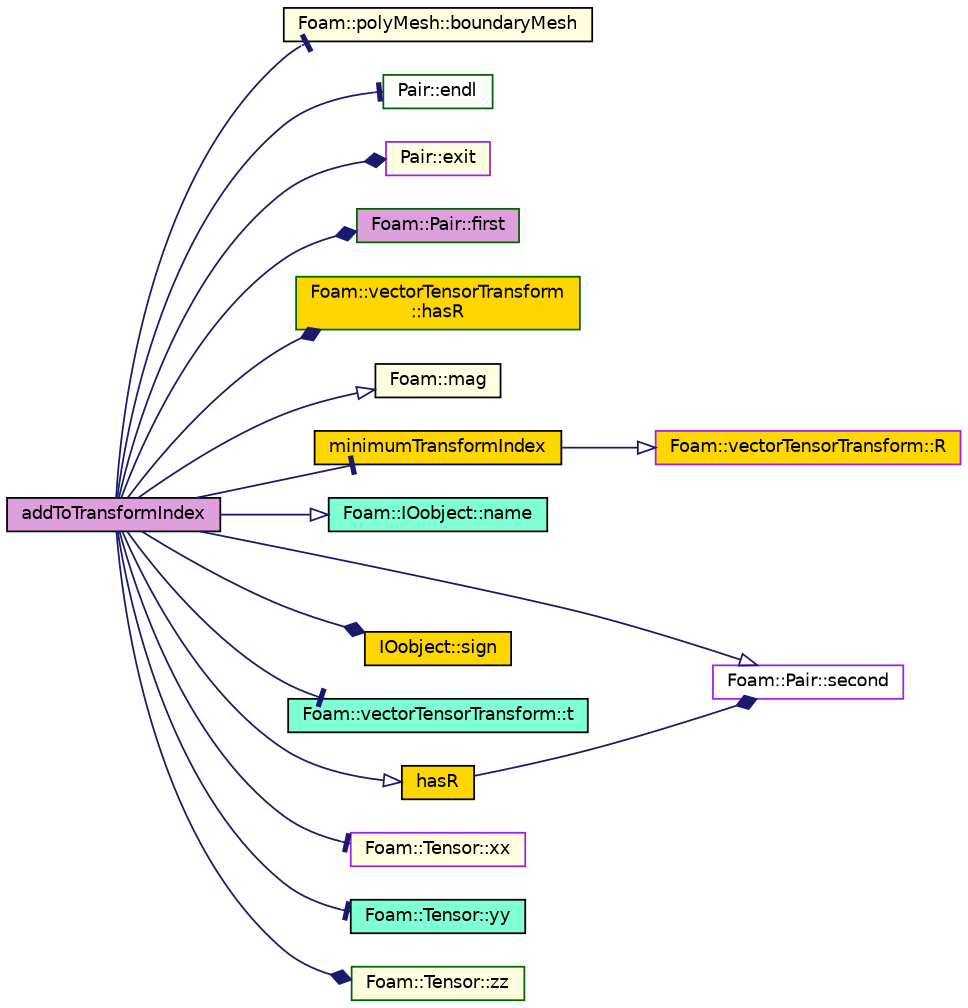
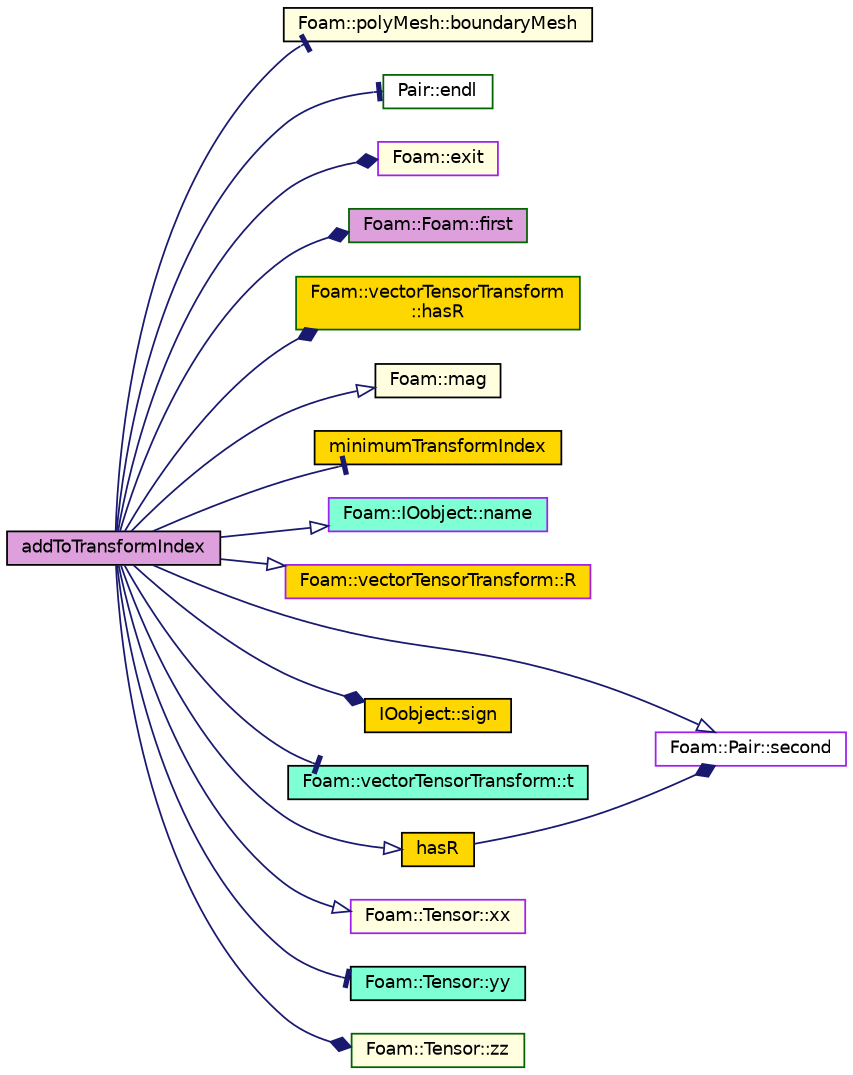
node "Pair::exit": label "Pair::exit" -> "Foam::exit"
node "Foam::Pair::first": label "Foam::Pair::first" -> "Foam::Foam::first"
edge "minimumTransformIndex" -> "Foam::vectorTensorTransform::R": now "addToTransformIndex" -> "Foam::vectorTensorTransform::R"
node "Foam::IOobject::name": color black -> purple
edge "addToTransformIndex" -> "Foam::Tensor::xx": arrowhead tee -> onormal
